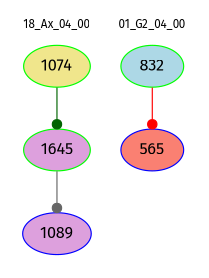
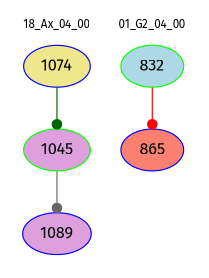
node "1074": color green -> blue
node "1645": label "1645" -> "1045"
node "565": label "565" -> "865"
